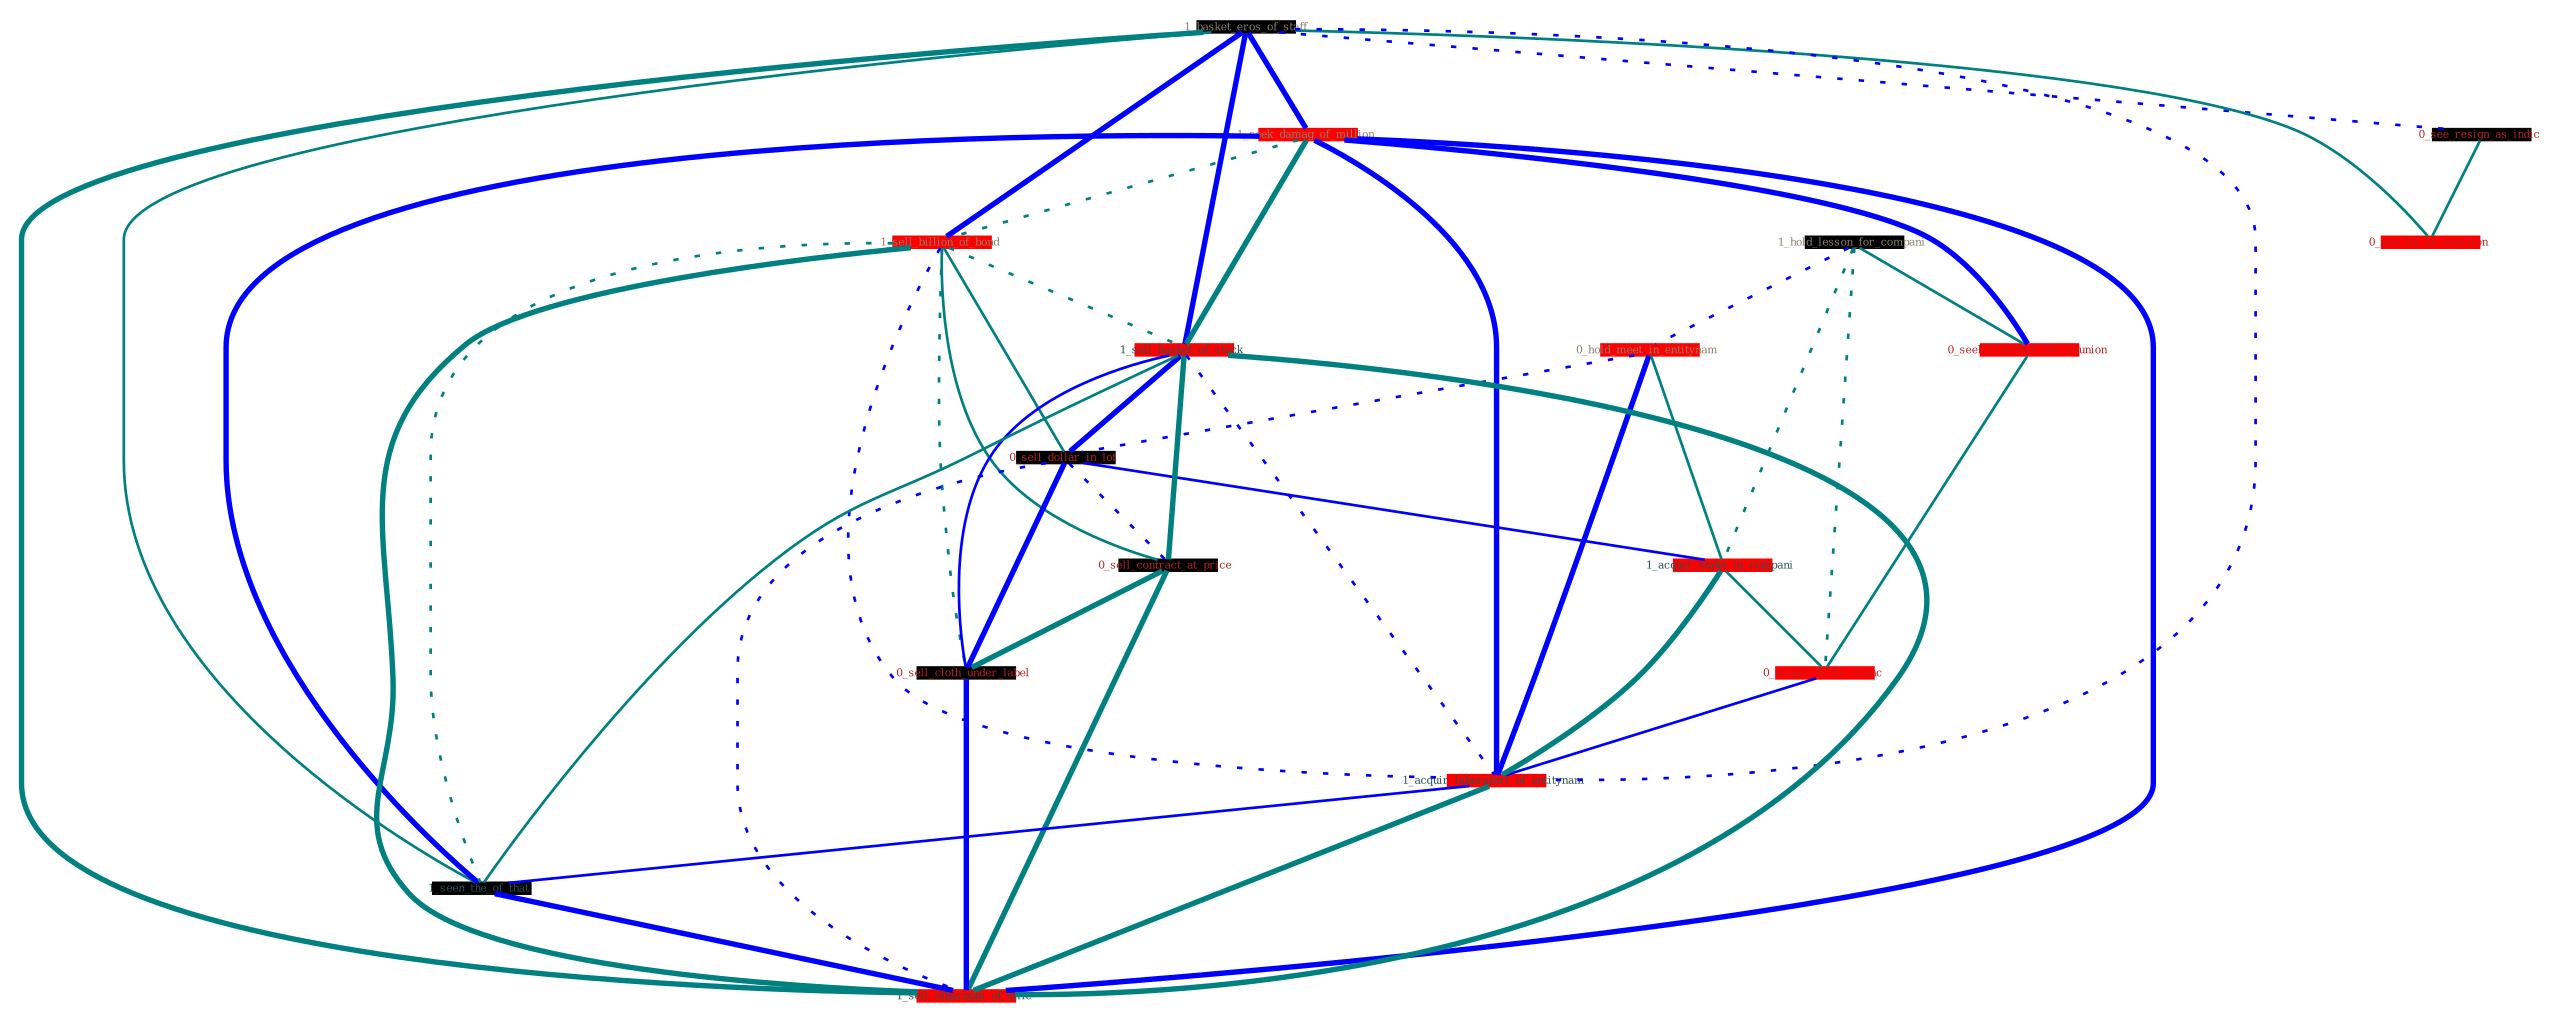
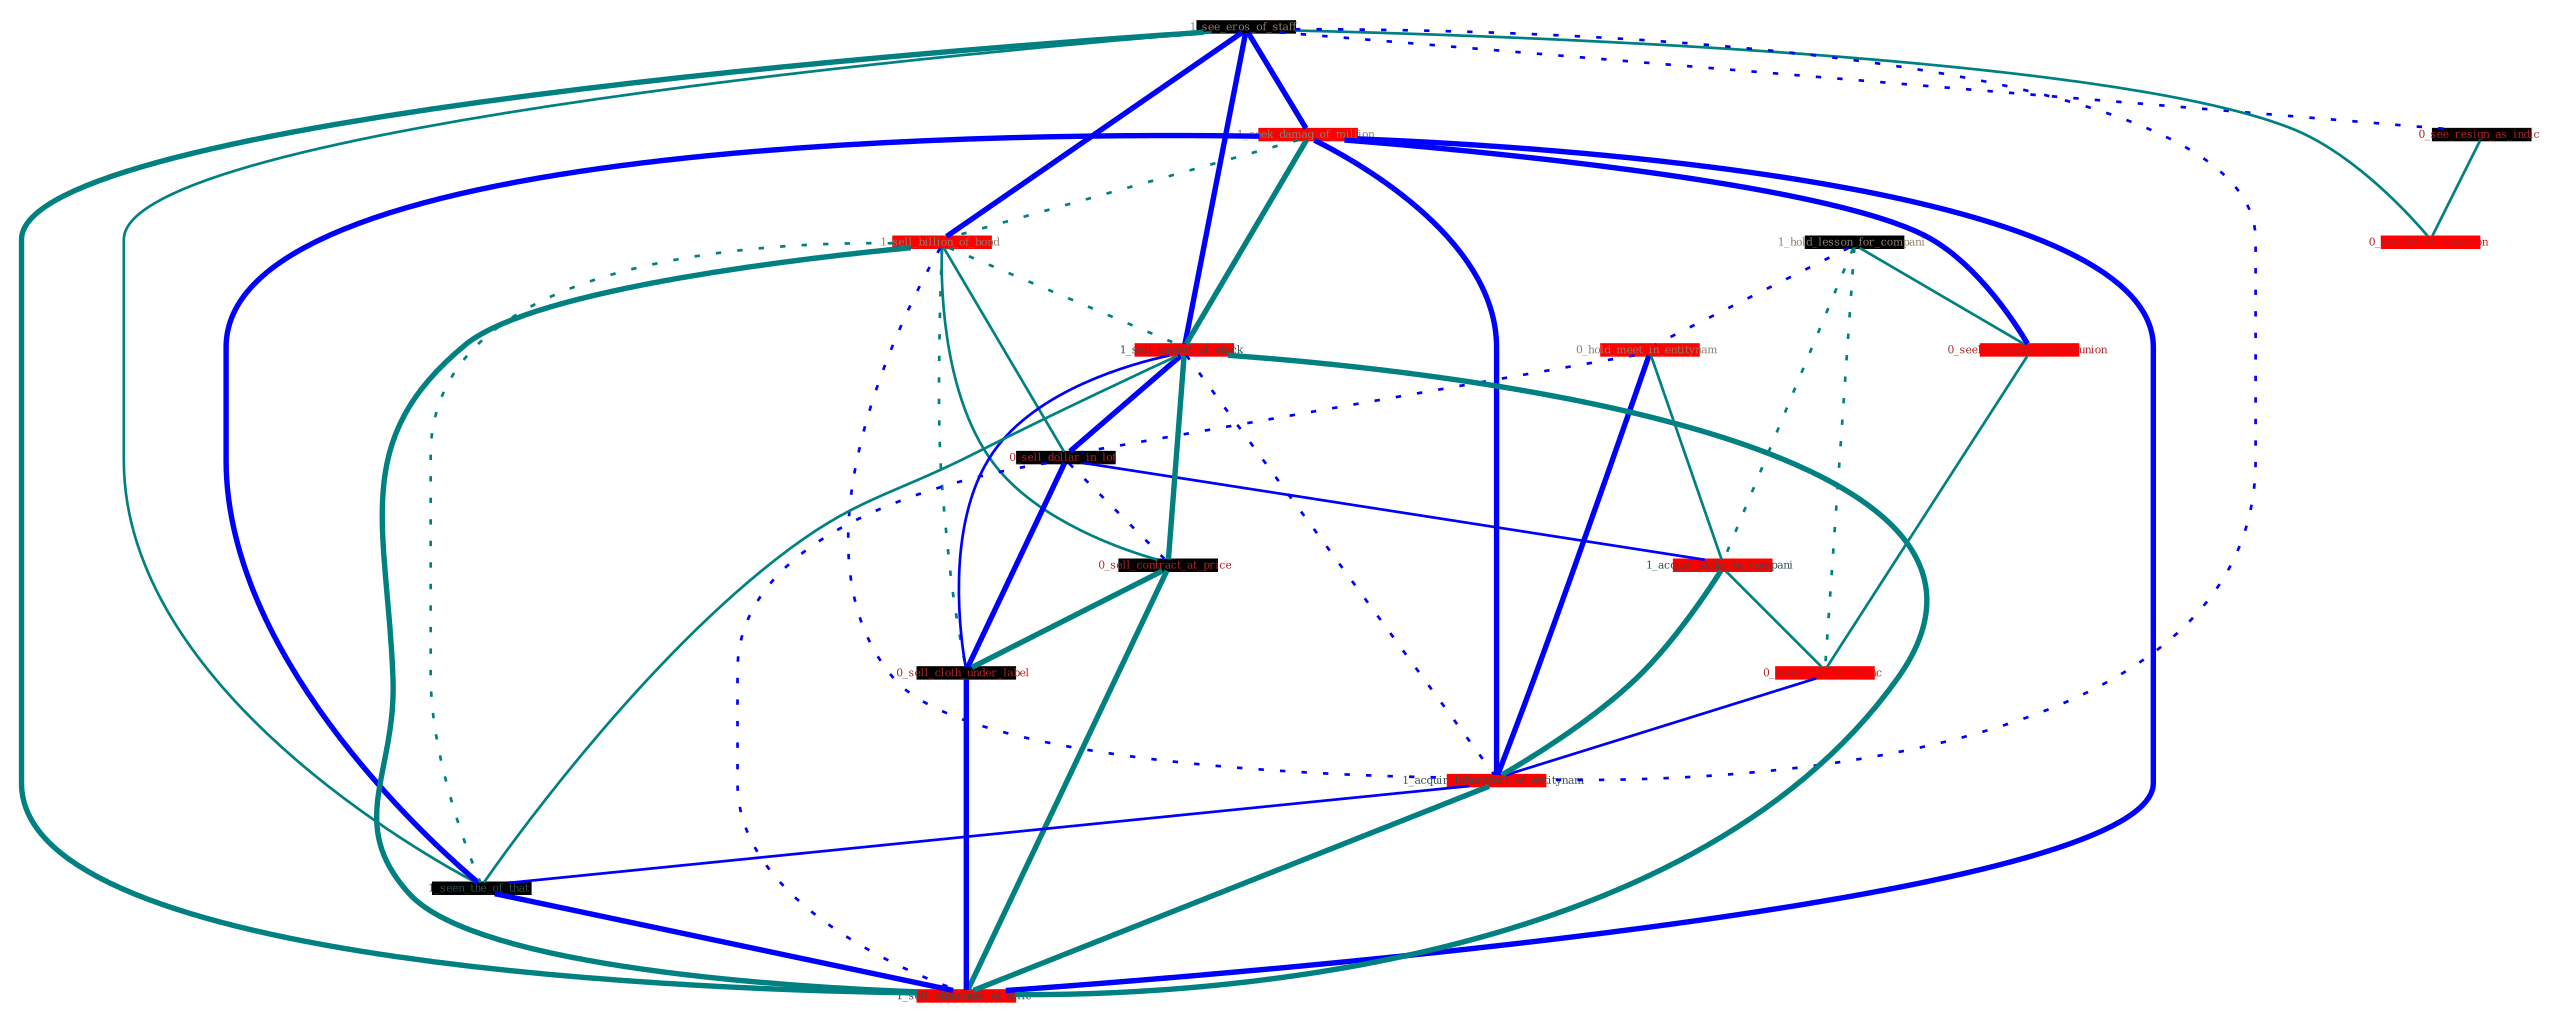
node "1_basket_eros_of_staff": label "1_basket_eros_of_staff" -> "1_see_eros_of_staff"
